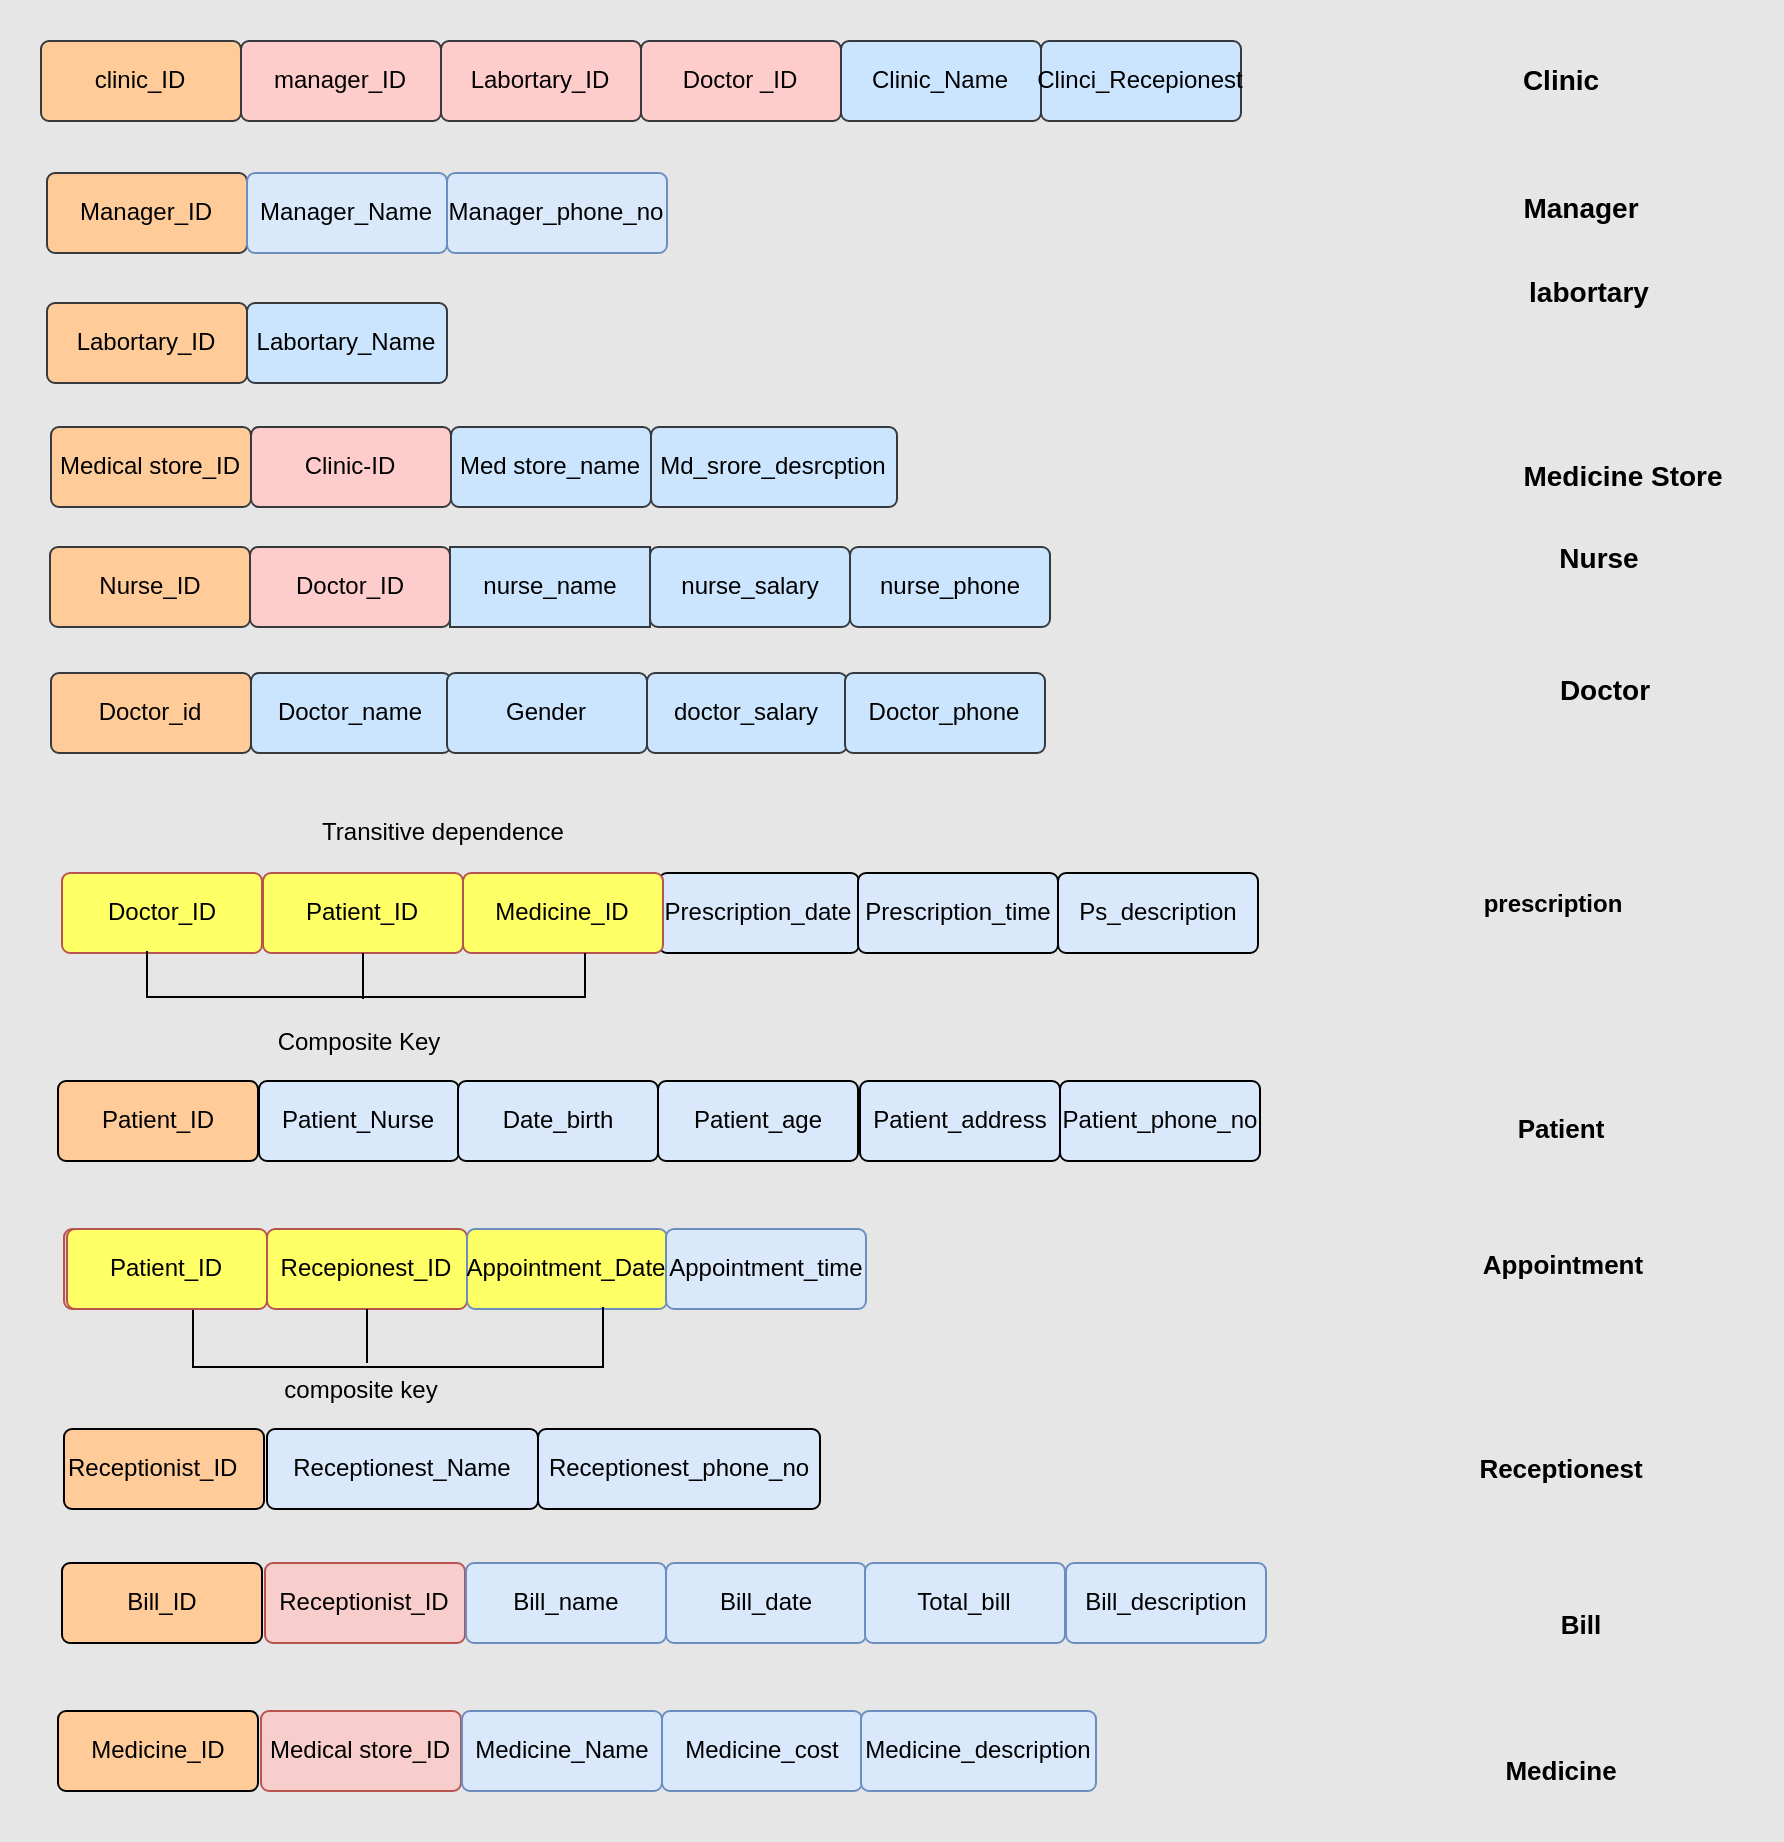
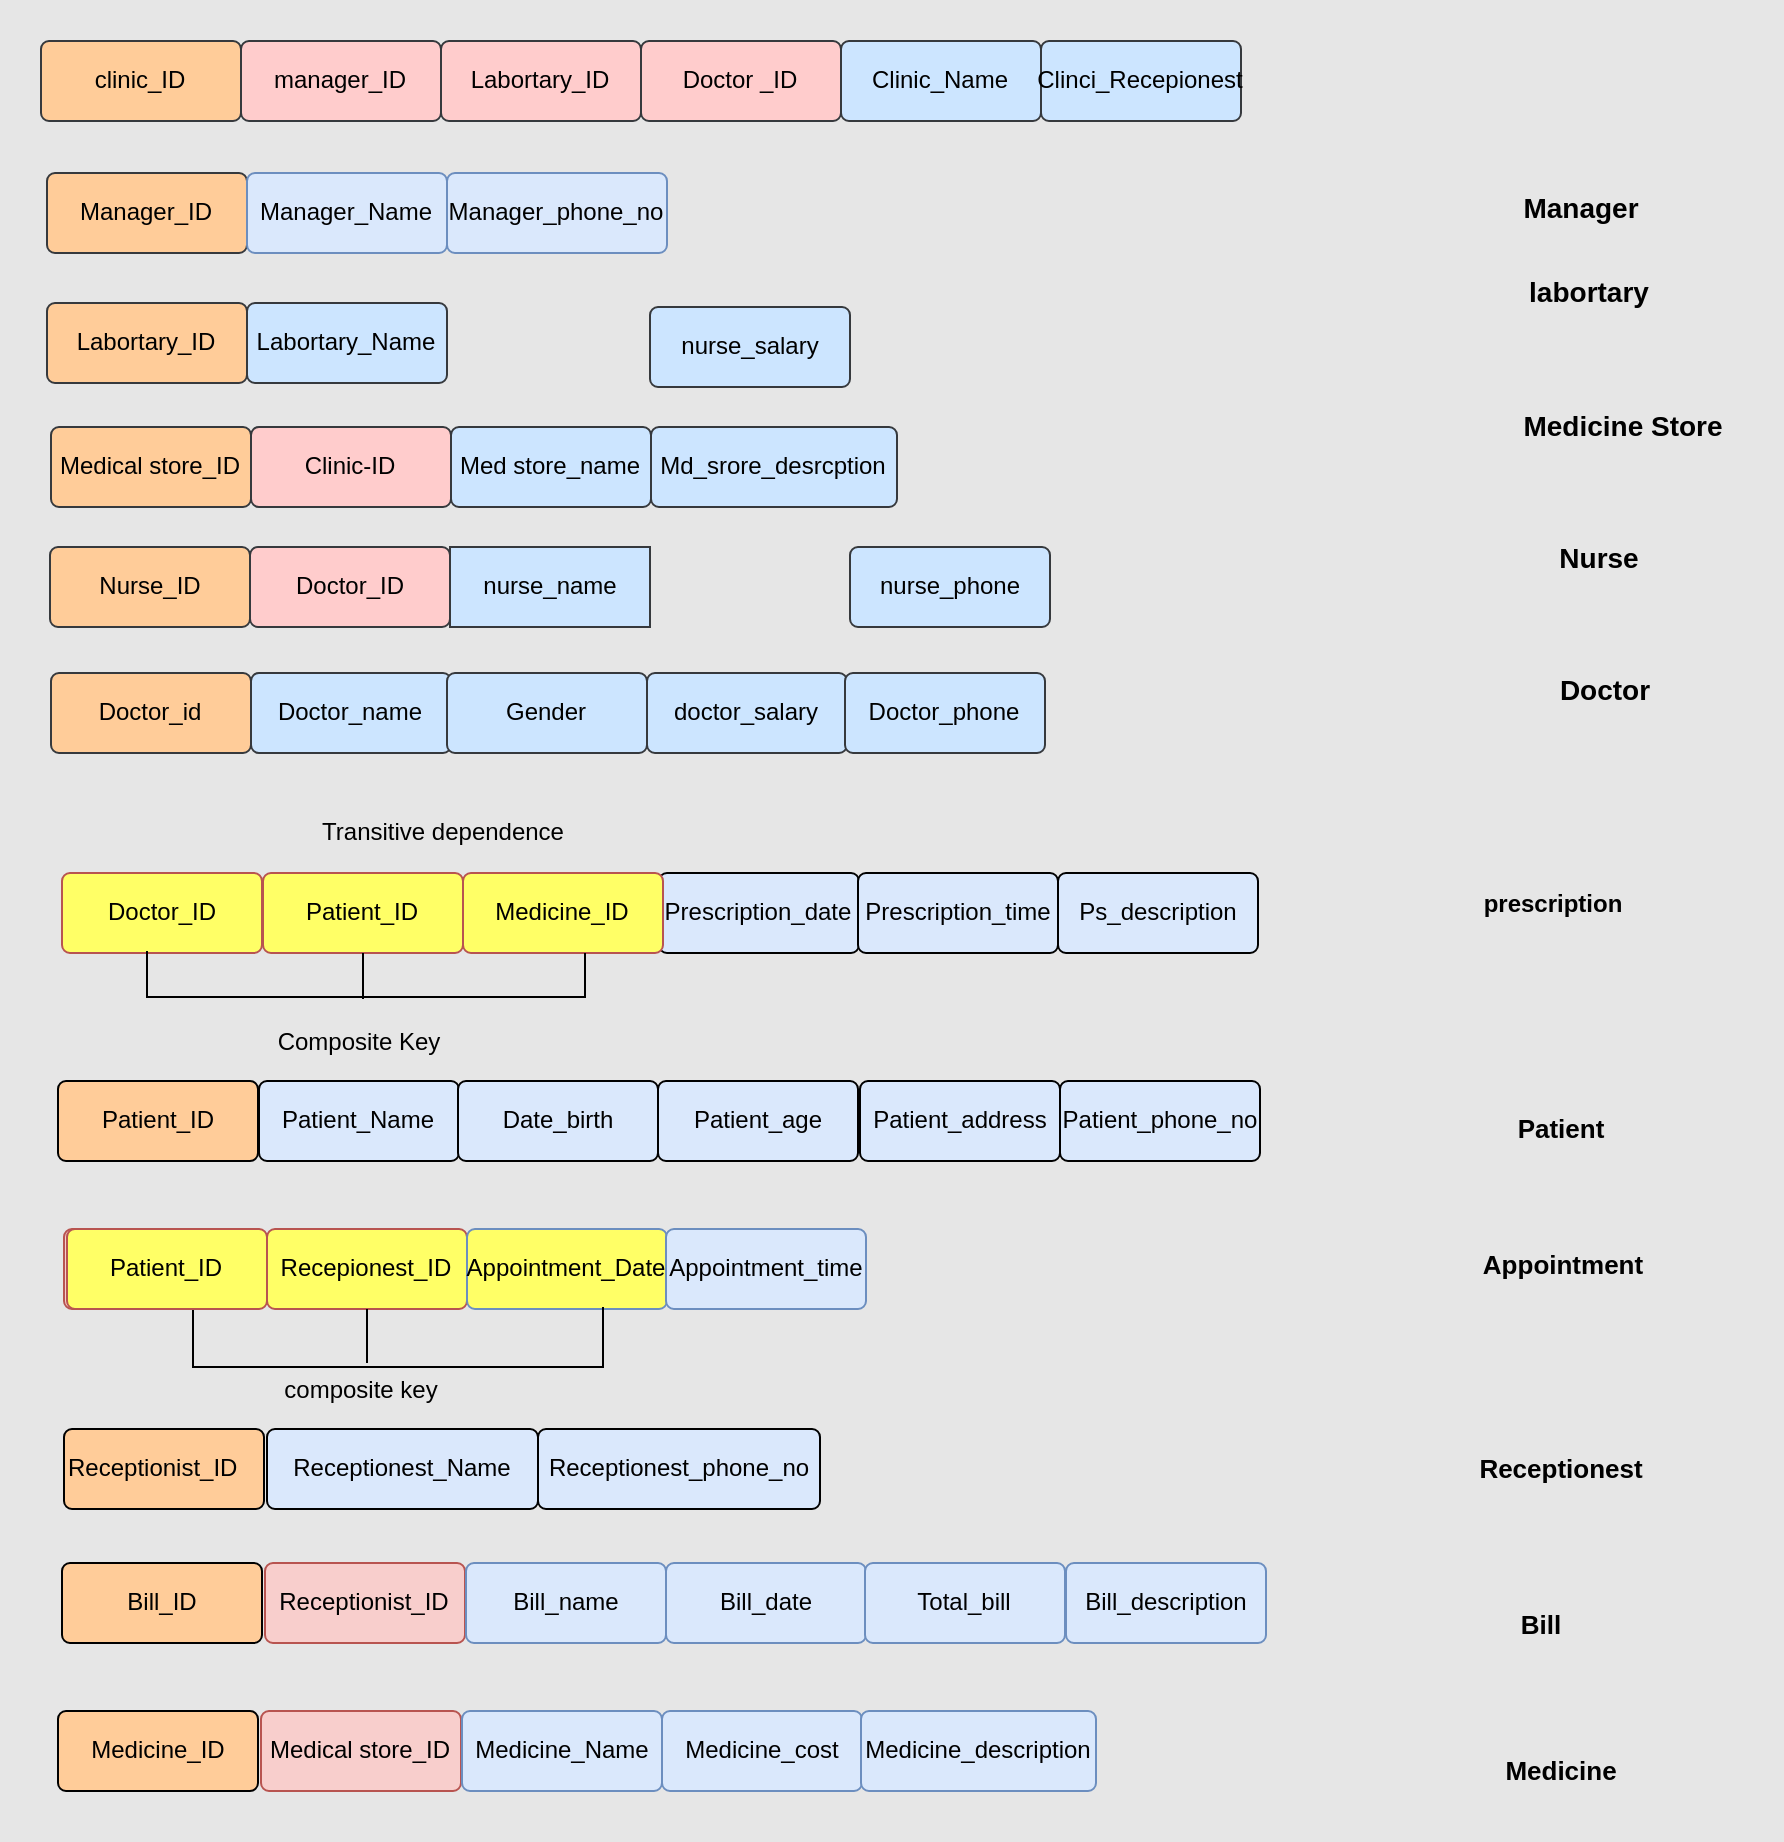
node "Clinic": removed
node "Medicine Store": moved (1623, 476) -> (1623, 426)
node "nurse_salary": moved (750, 587) -> (750, 347)
node "Patient_Nurse": label "Patient_Nurse" -> "Patient_Name"
node "Bill": moved (1581, 1625) -> (1541, 1625)
